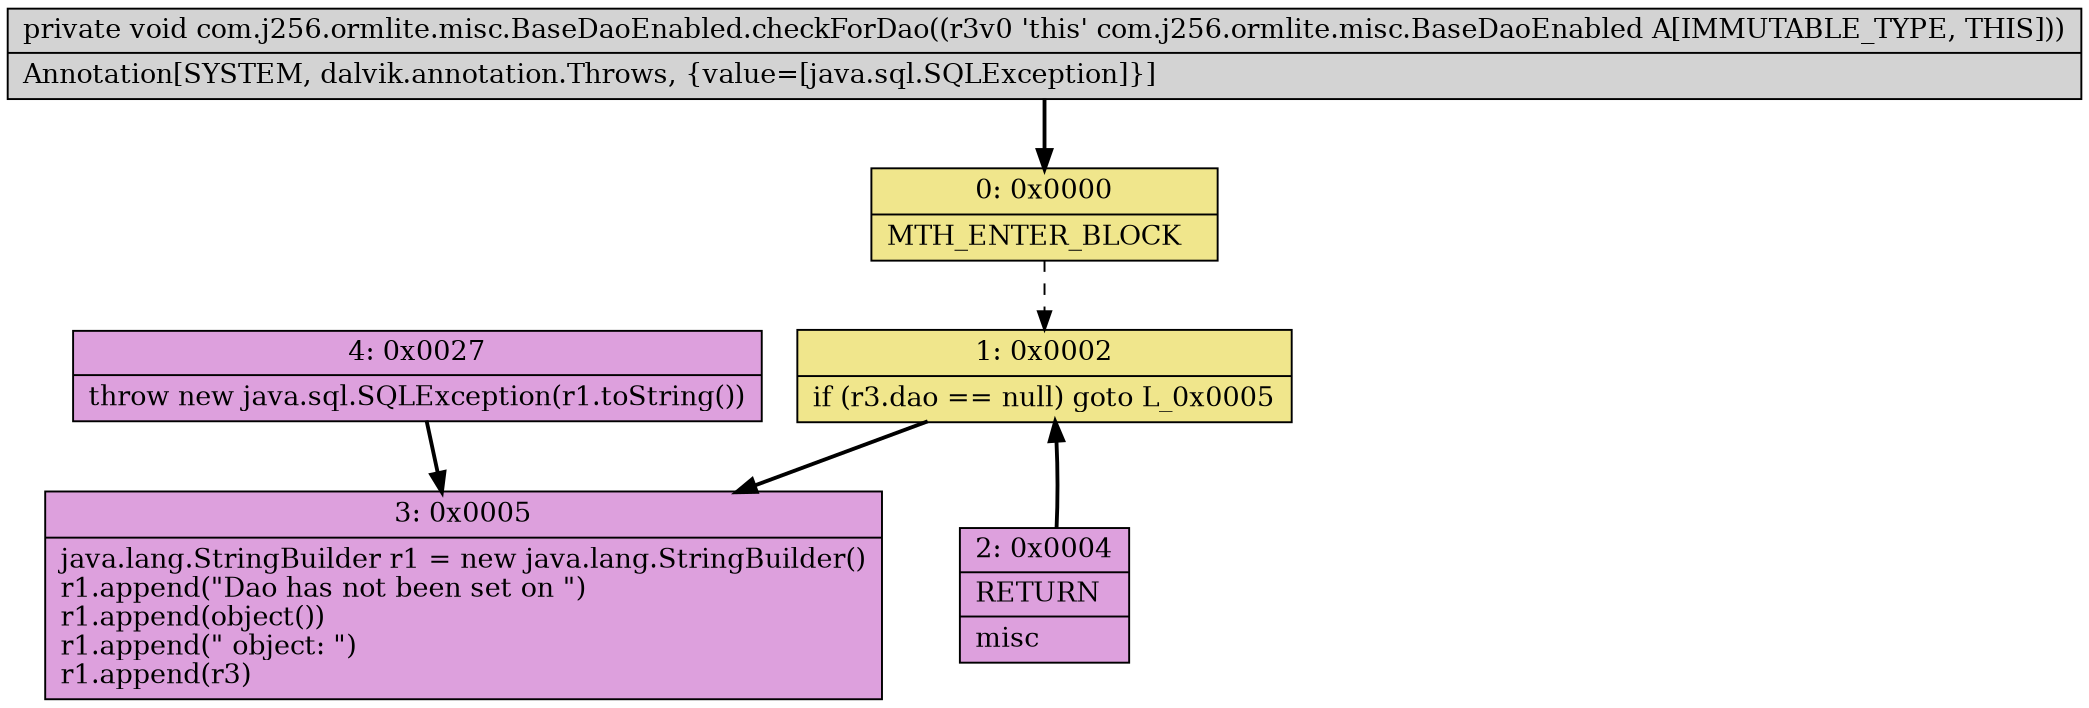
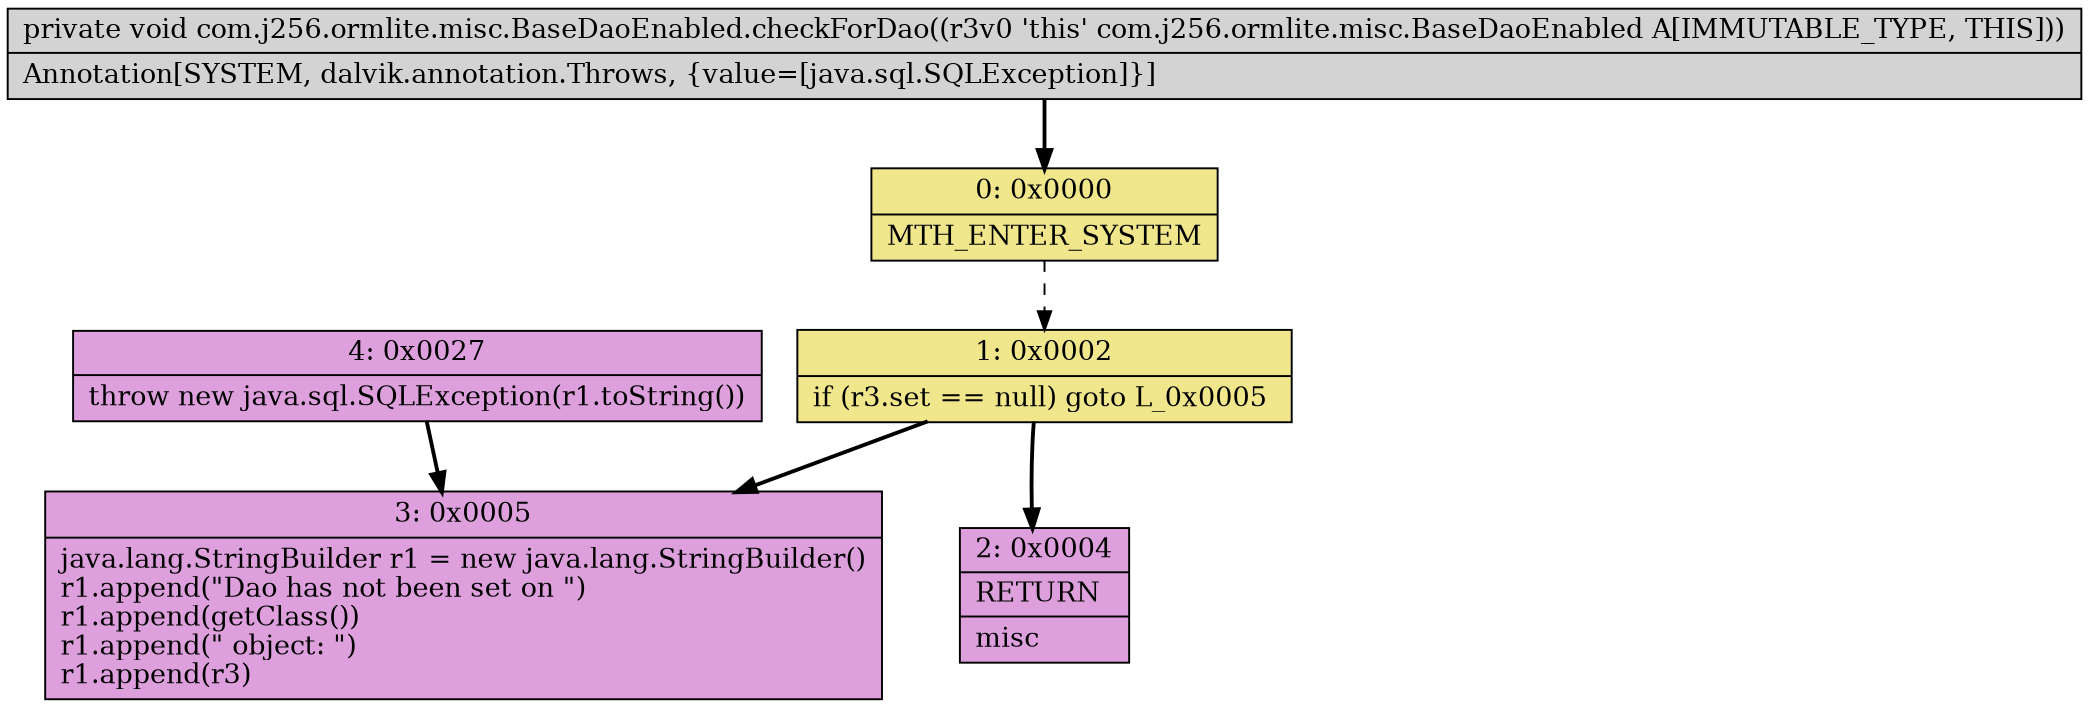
node "0: 0x0000": text "MTH_ENTER_BLOCK" -> "MTH_ENTER_SYSTEM"
node "1: 0x0002": text "if (r3.dao == null) goto L_0x0005" -> "if (r3.set == null) goto L_0x0005"
edge "2: 0x0004" -> "1: 0x0002": reversed
node "3: 0x0005": text "r1.append(object())" -> "r1.append(getClass())"
